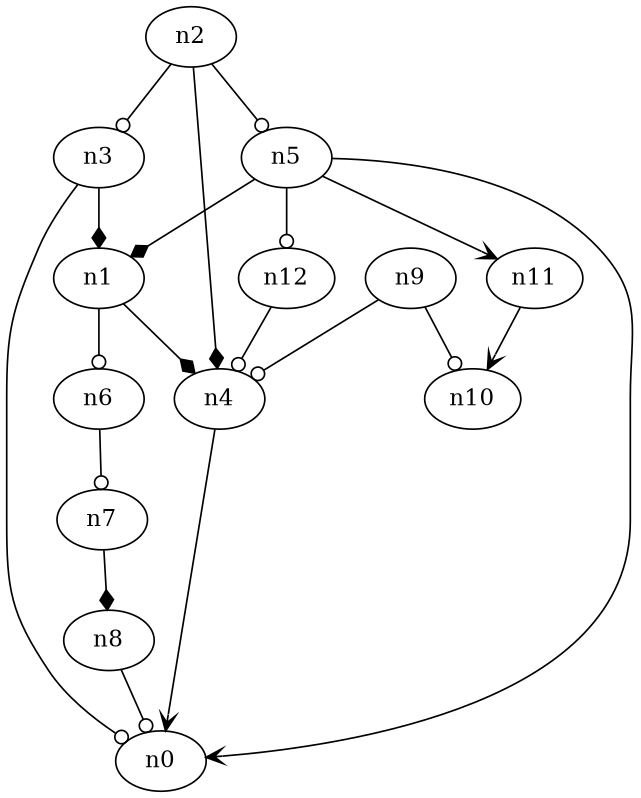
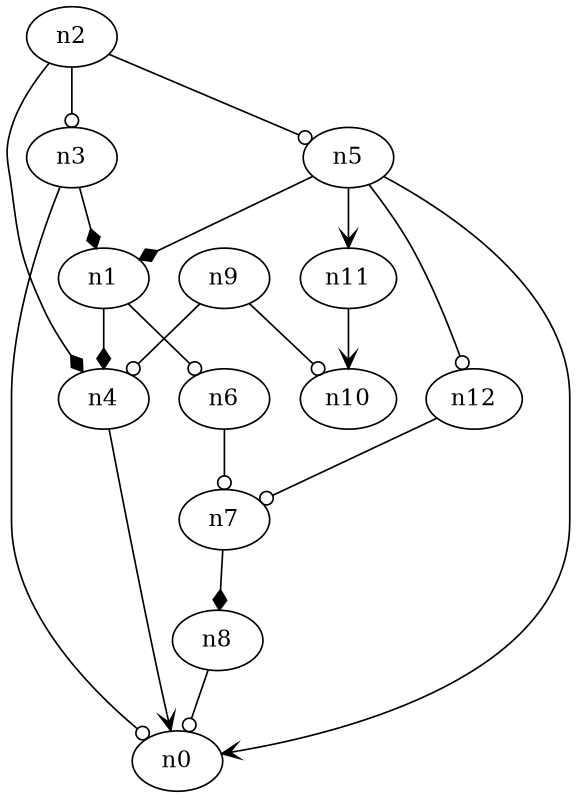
edge "n12" -> "n4": now "n12" -> "n7"
